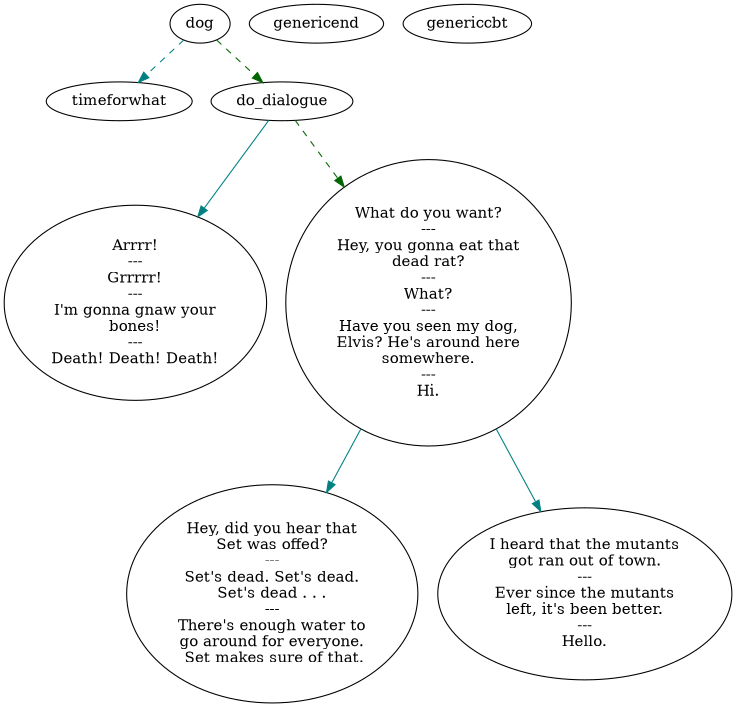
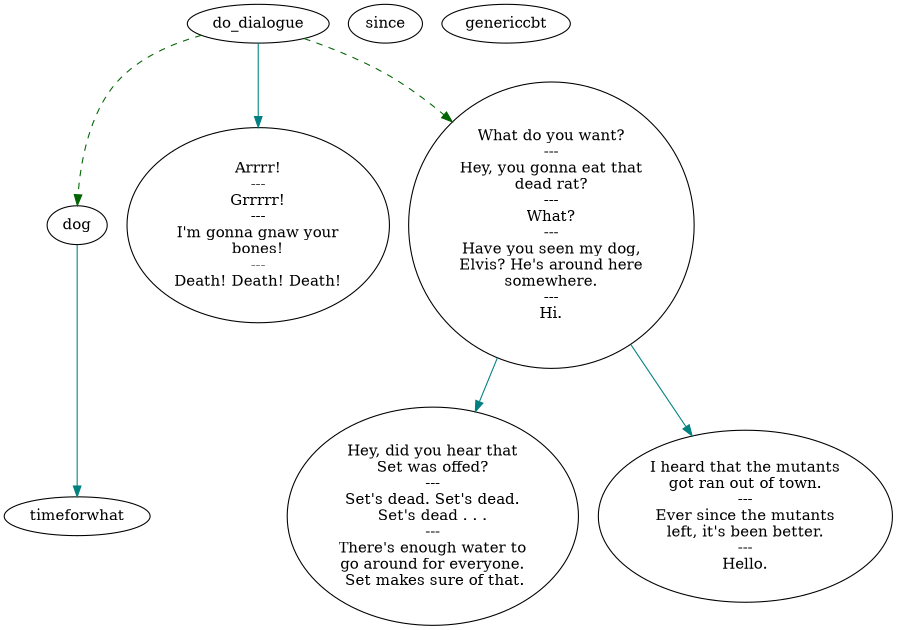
node "genericend": label "genericend" -> "since"
edge "dog" -> "timeforwhat": style dashed -> solid
edge "dog" -> "do_dialogue": reversed
